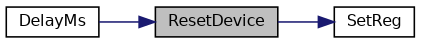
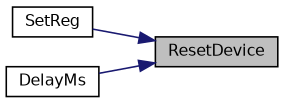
edge "ResetDevice" -> "SetReg": reversed
